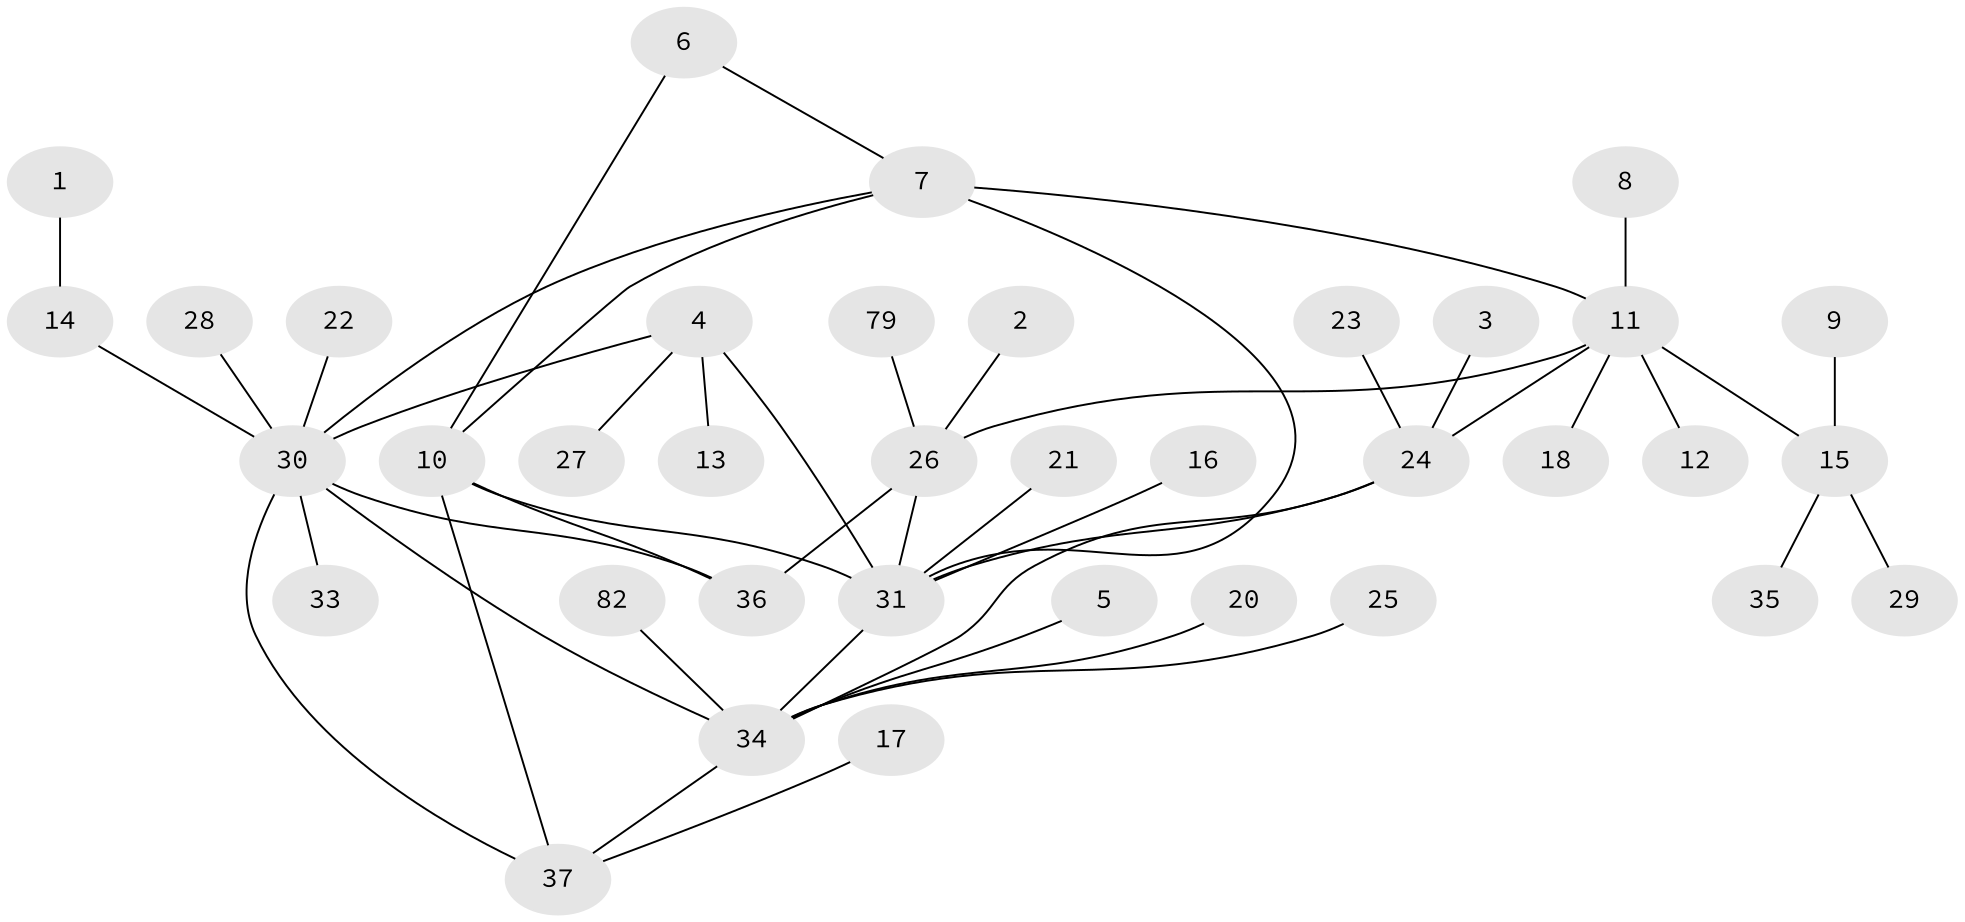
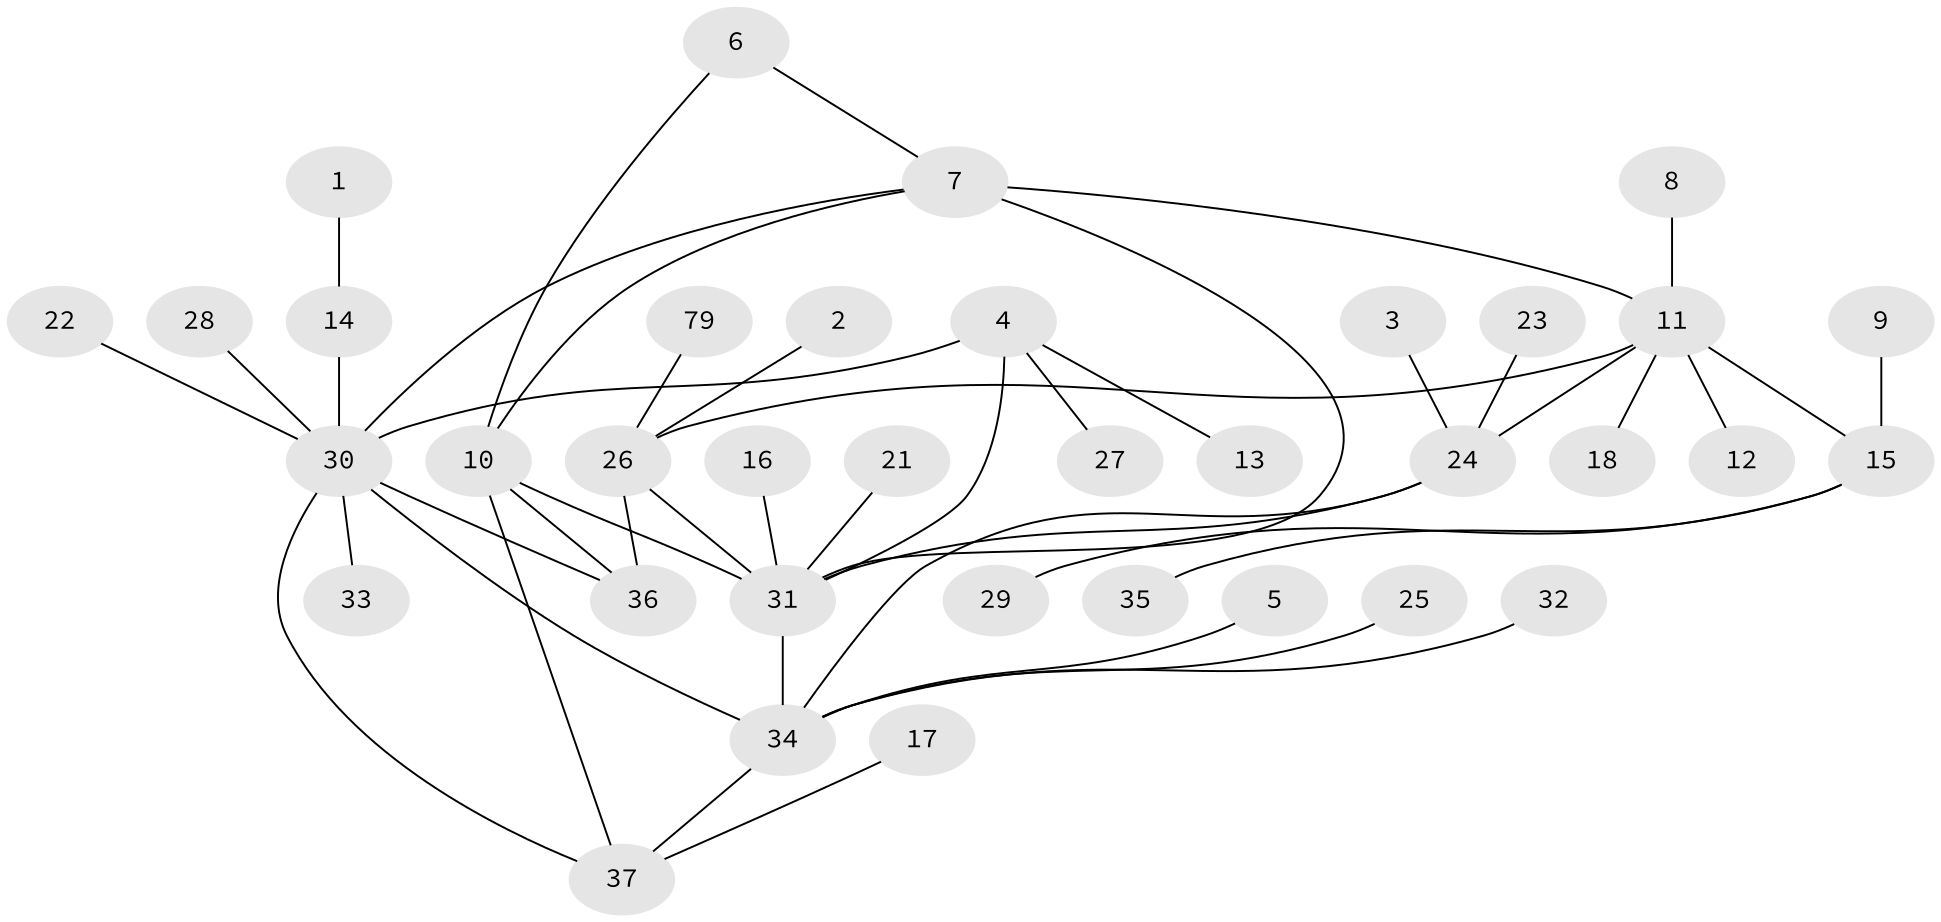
node "82": label "82" -> "32"
node "20": removed
